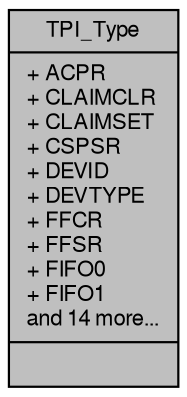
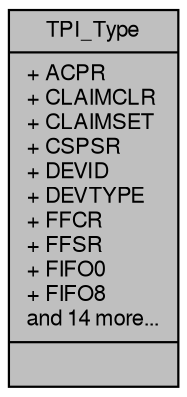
node "TPI_Type": text "+ FIFO1" -> "+ FIFO8"
